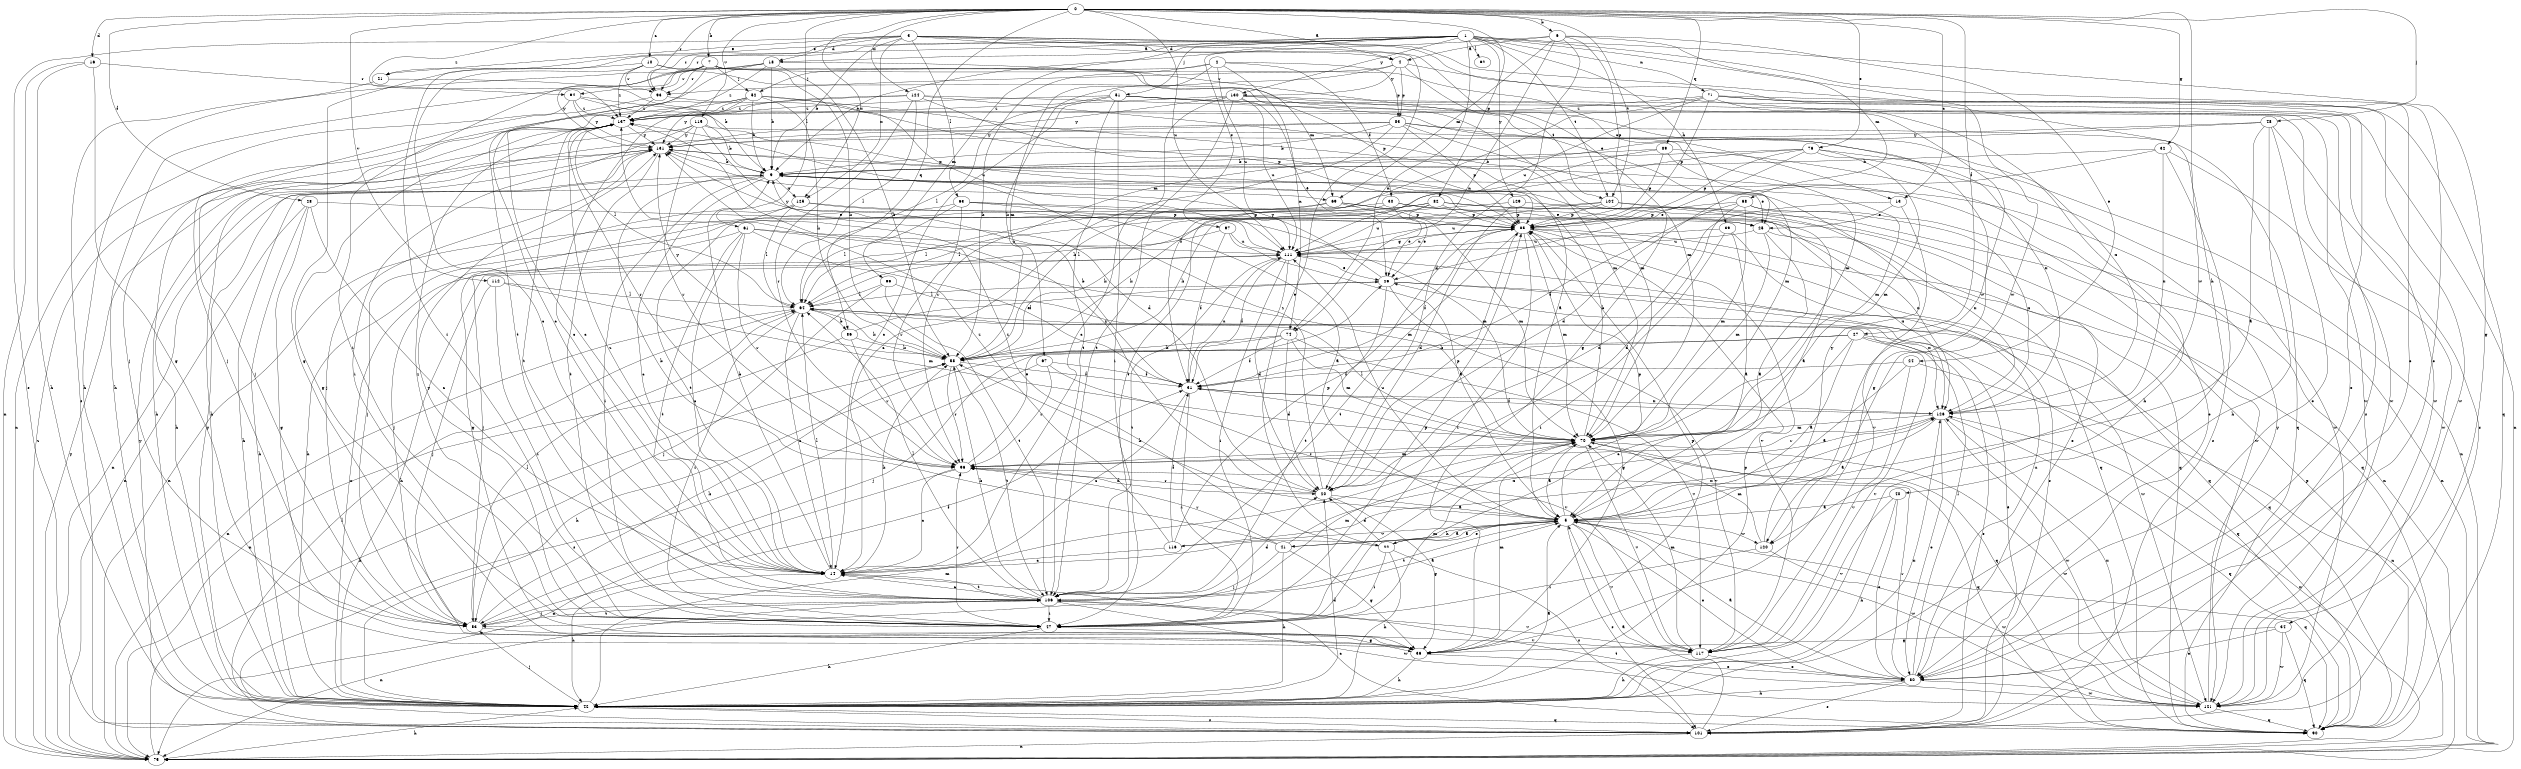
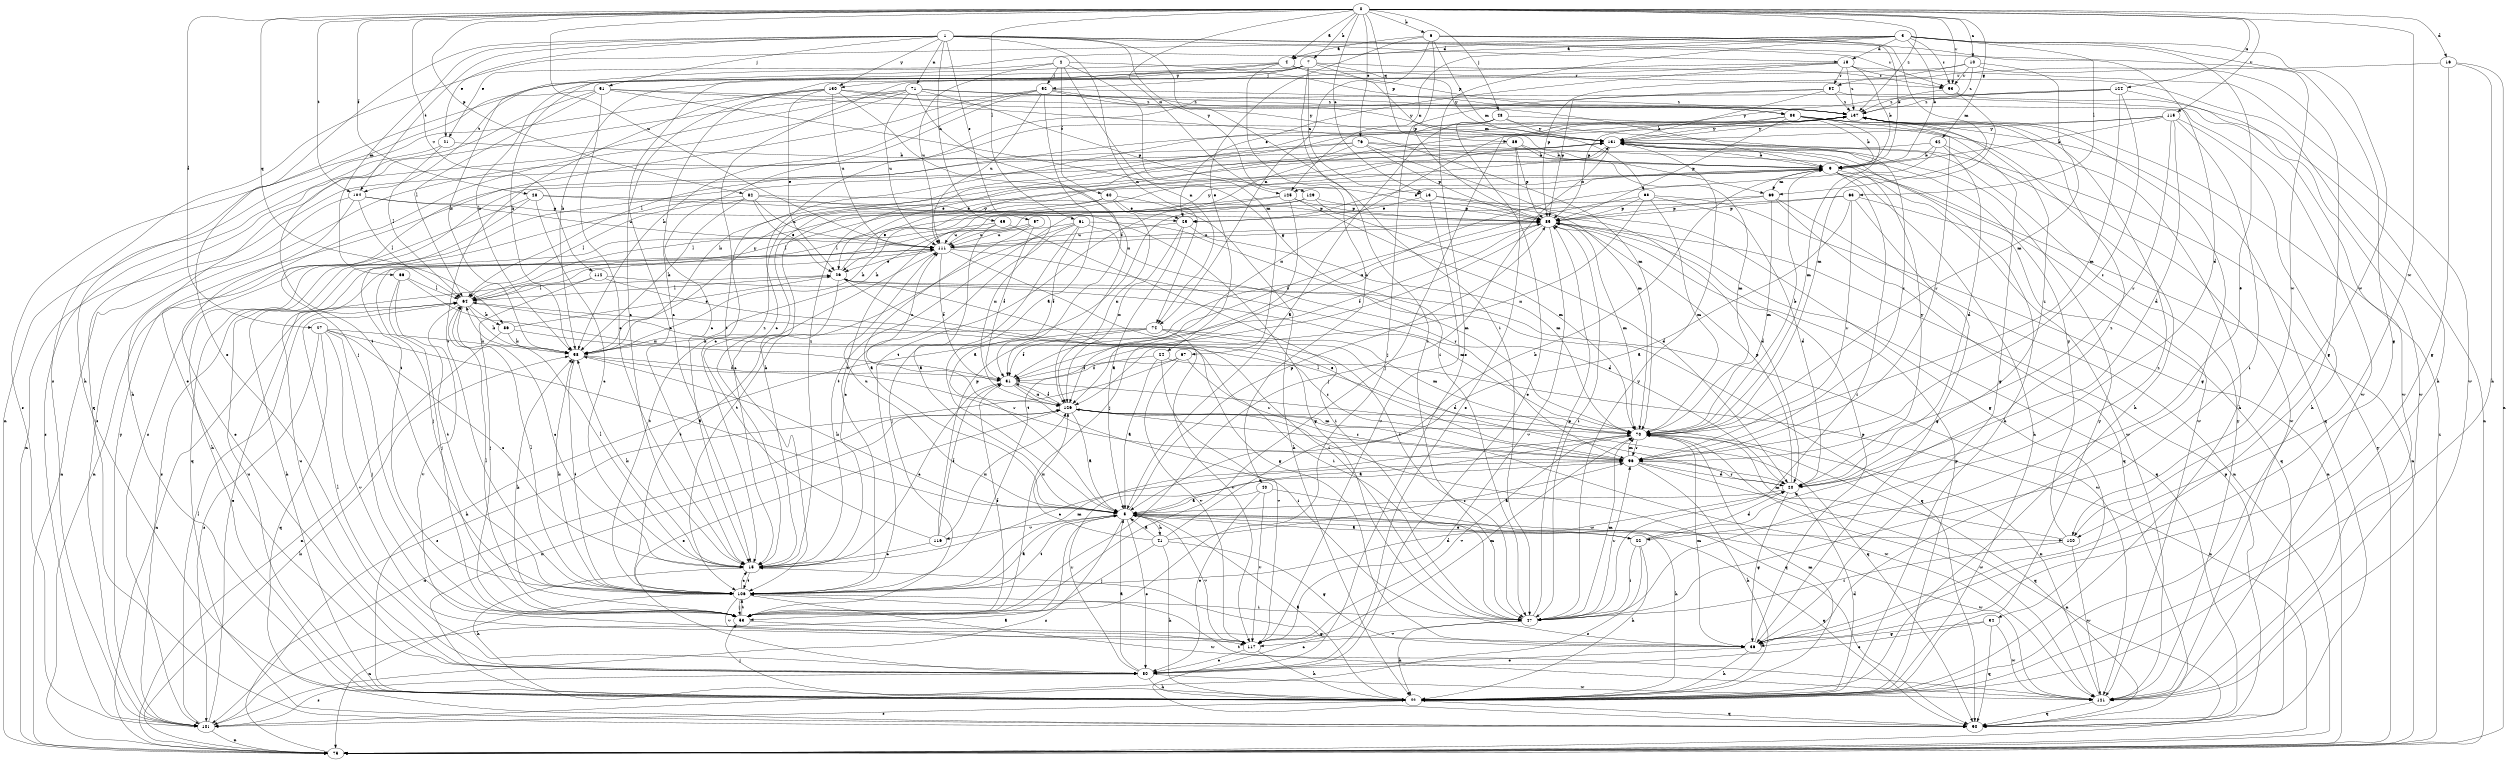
node "62": removed
edge "1" -> "34": now "13" -> "34"
edge "51" -> "121": now "18" -> "121"
edge "124" -> "64": now "21" -> "64"
edge "31" -> "9": removed, label "b"
node "14": label "14" -> "15"
edge "75" -> "42": now "96" -> "42"
